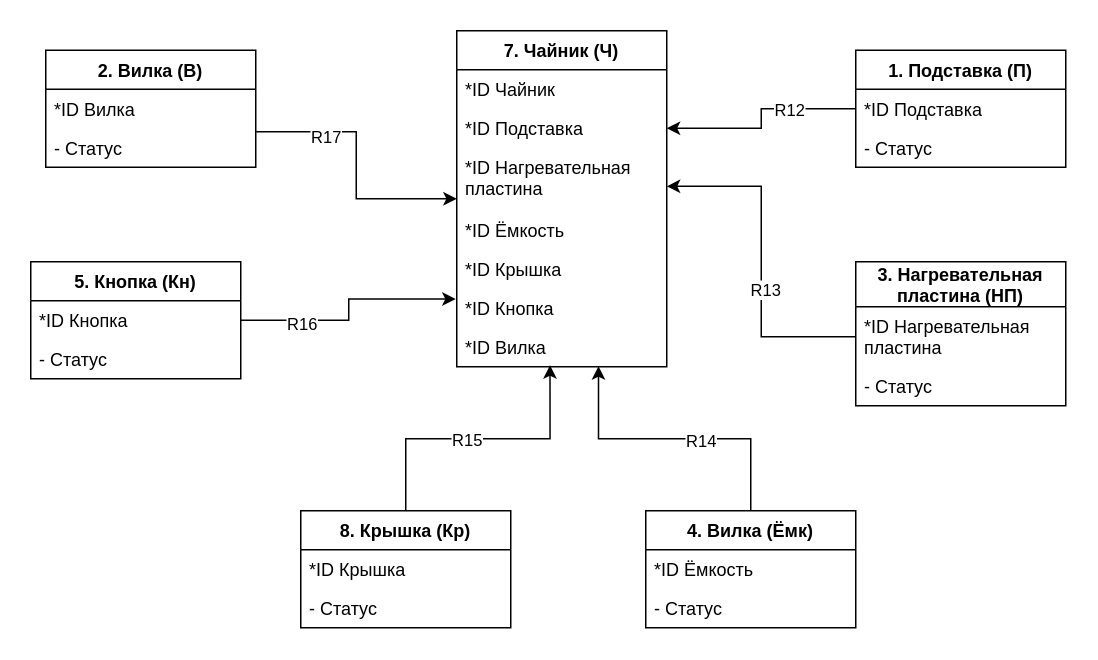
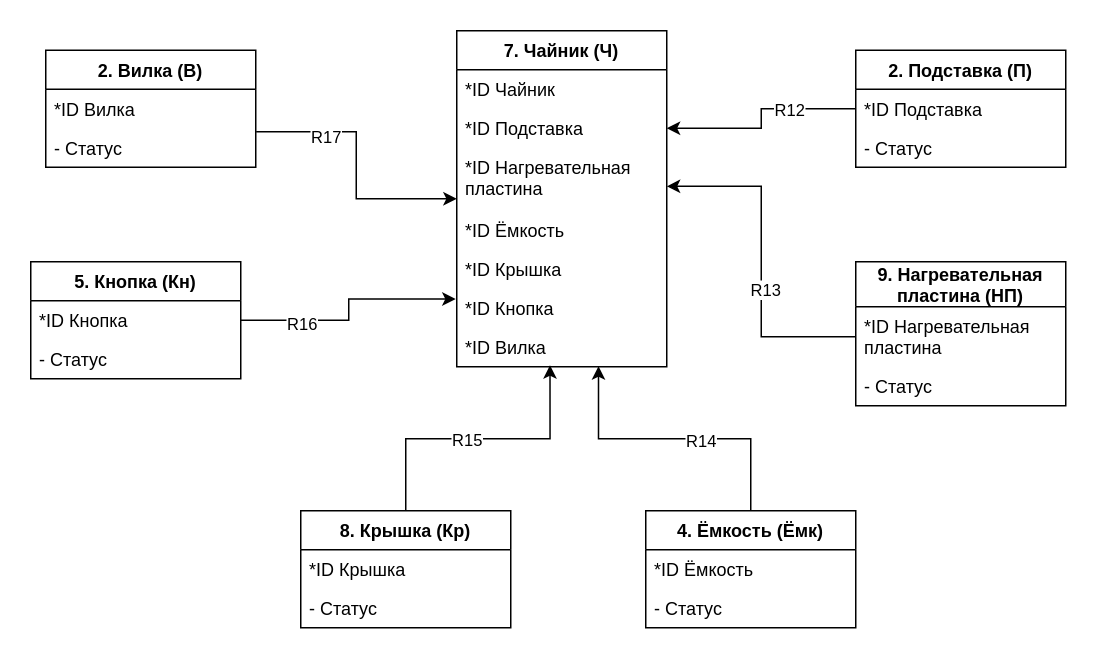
node "1. Подставка (П)": label "1. Подставка (П)" -> "2. Подставка (П)"
node "3. Нагревательная пластина (НП)": label "3. Нагревательная пластина (НП)" -> "9. Нагревательная пластина (НП)"
node "4. Вилка (Ёмк)": label "4. Вилка (Ёмк)" -> "4. Ёмкость (Ёмк)"
